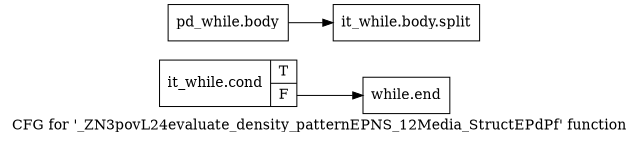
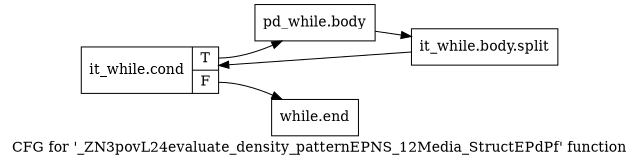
edge "it_while.cond" -> "pd_while.body": added
edge "it_while.body.split" -> "it_while.cond": added
